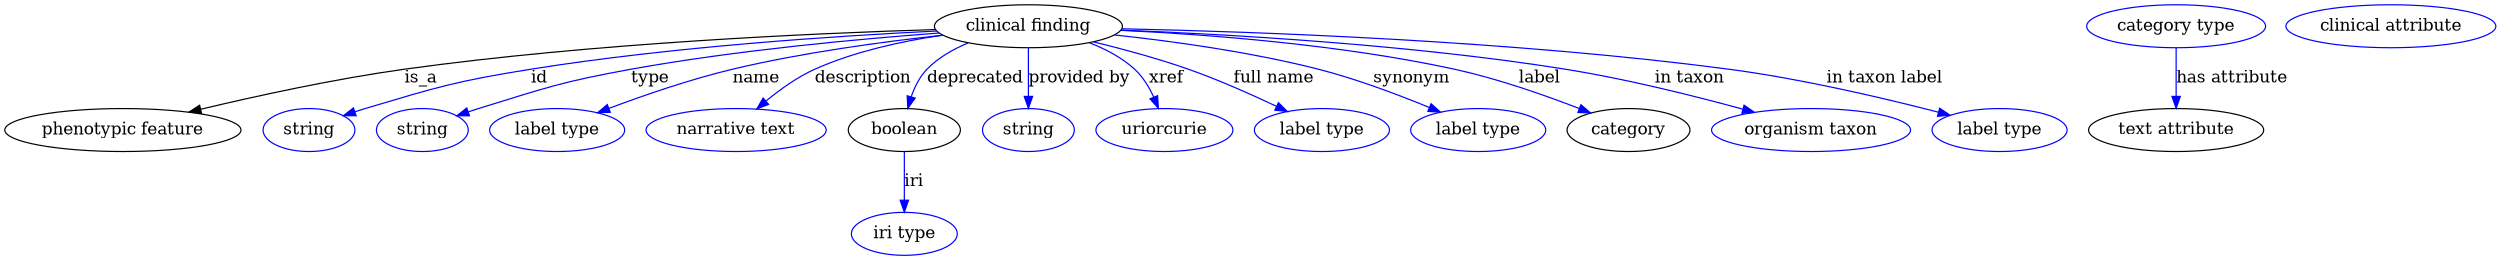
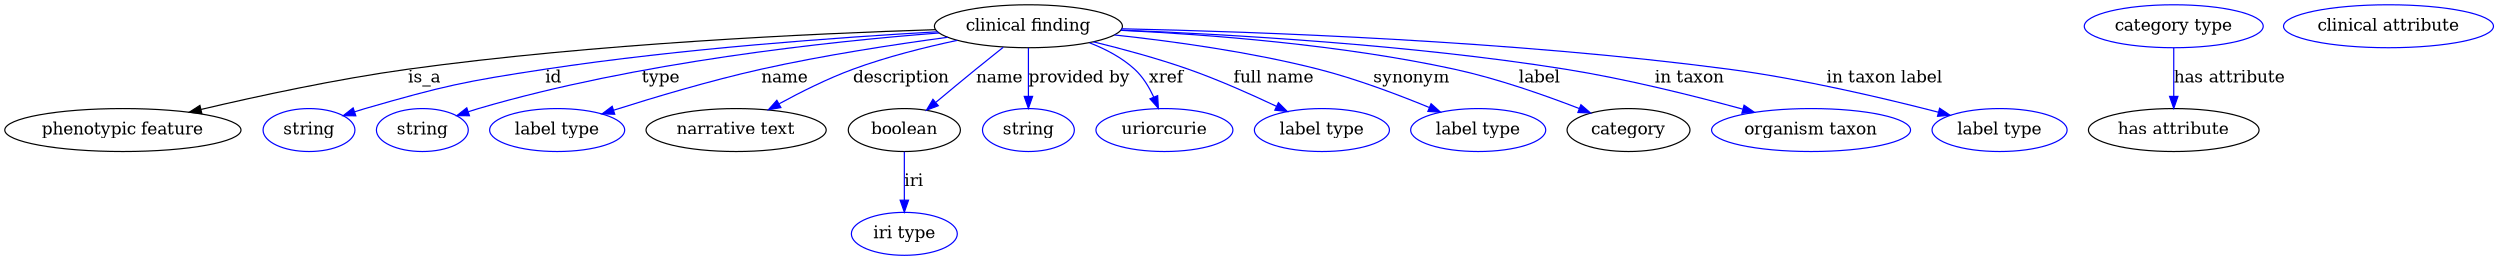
edge "clinical finding" -> "boolean": label "deprecated" -> "name"
node "narrative text": color blue -> black
node "text attribute": label "text attribute" -> "has attribute"
